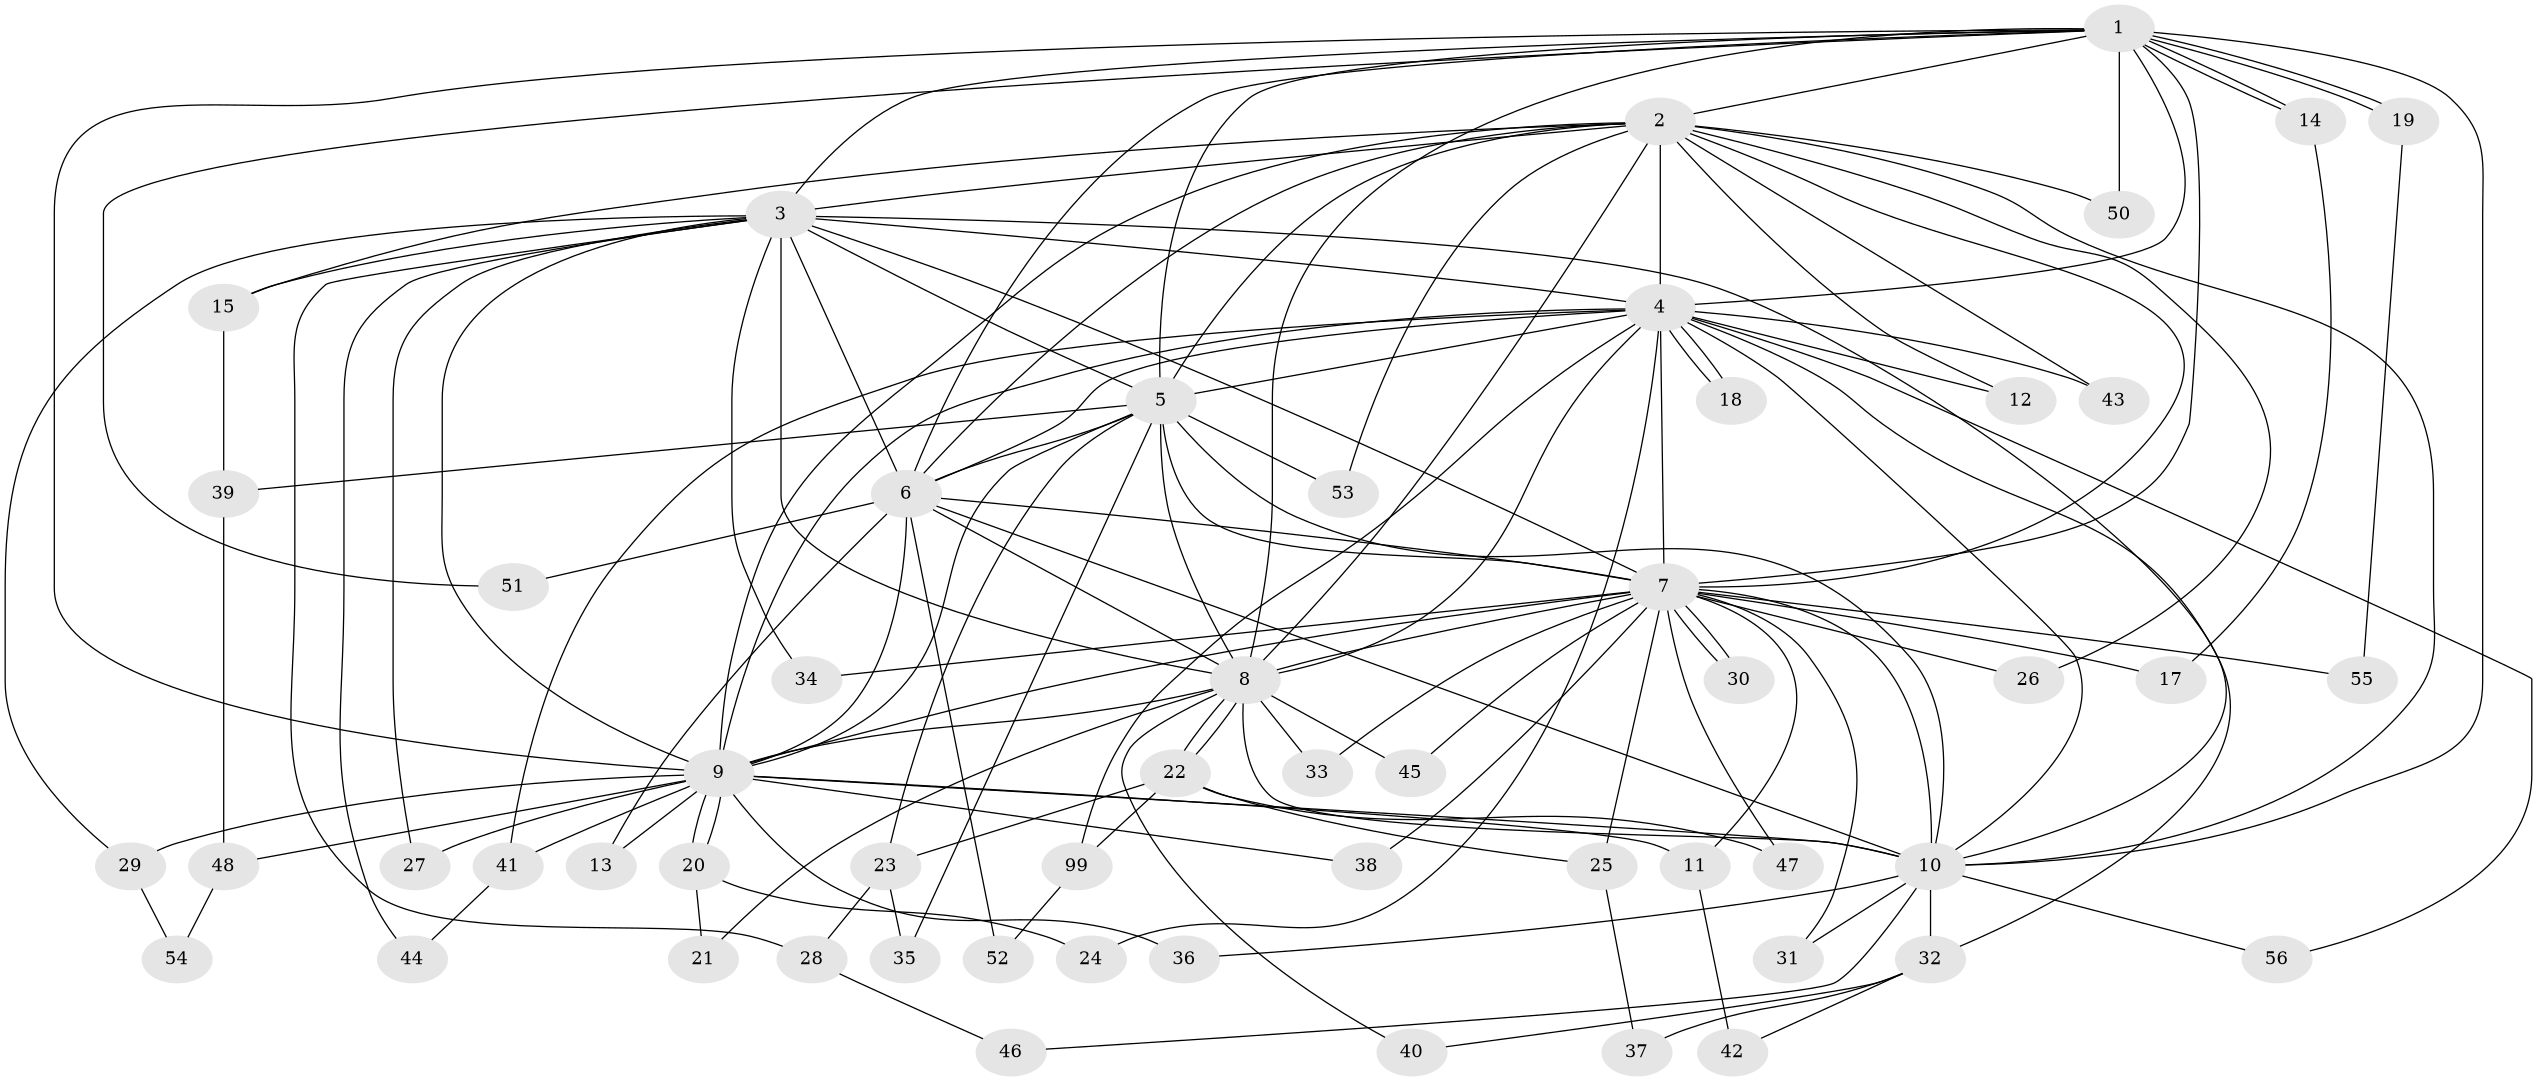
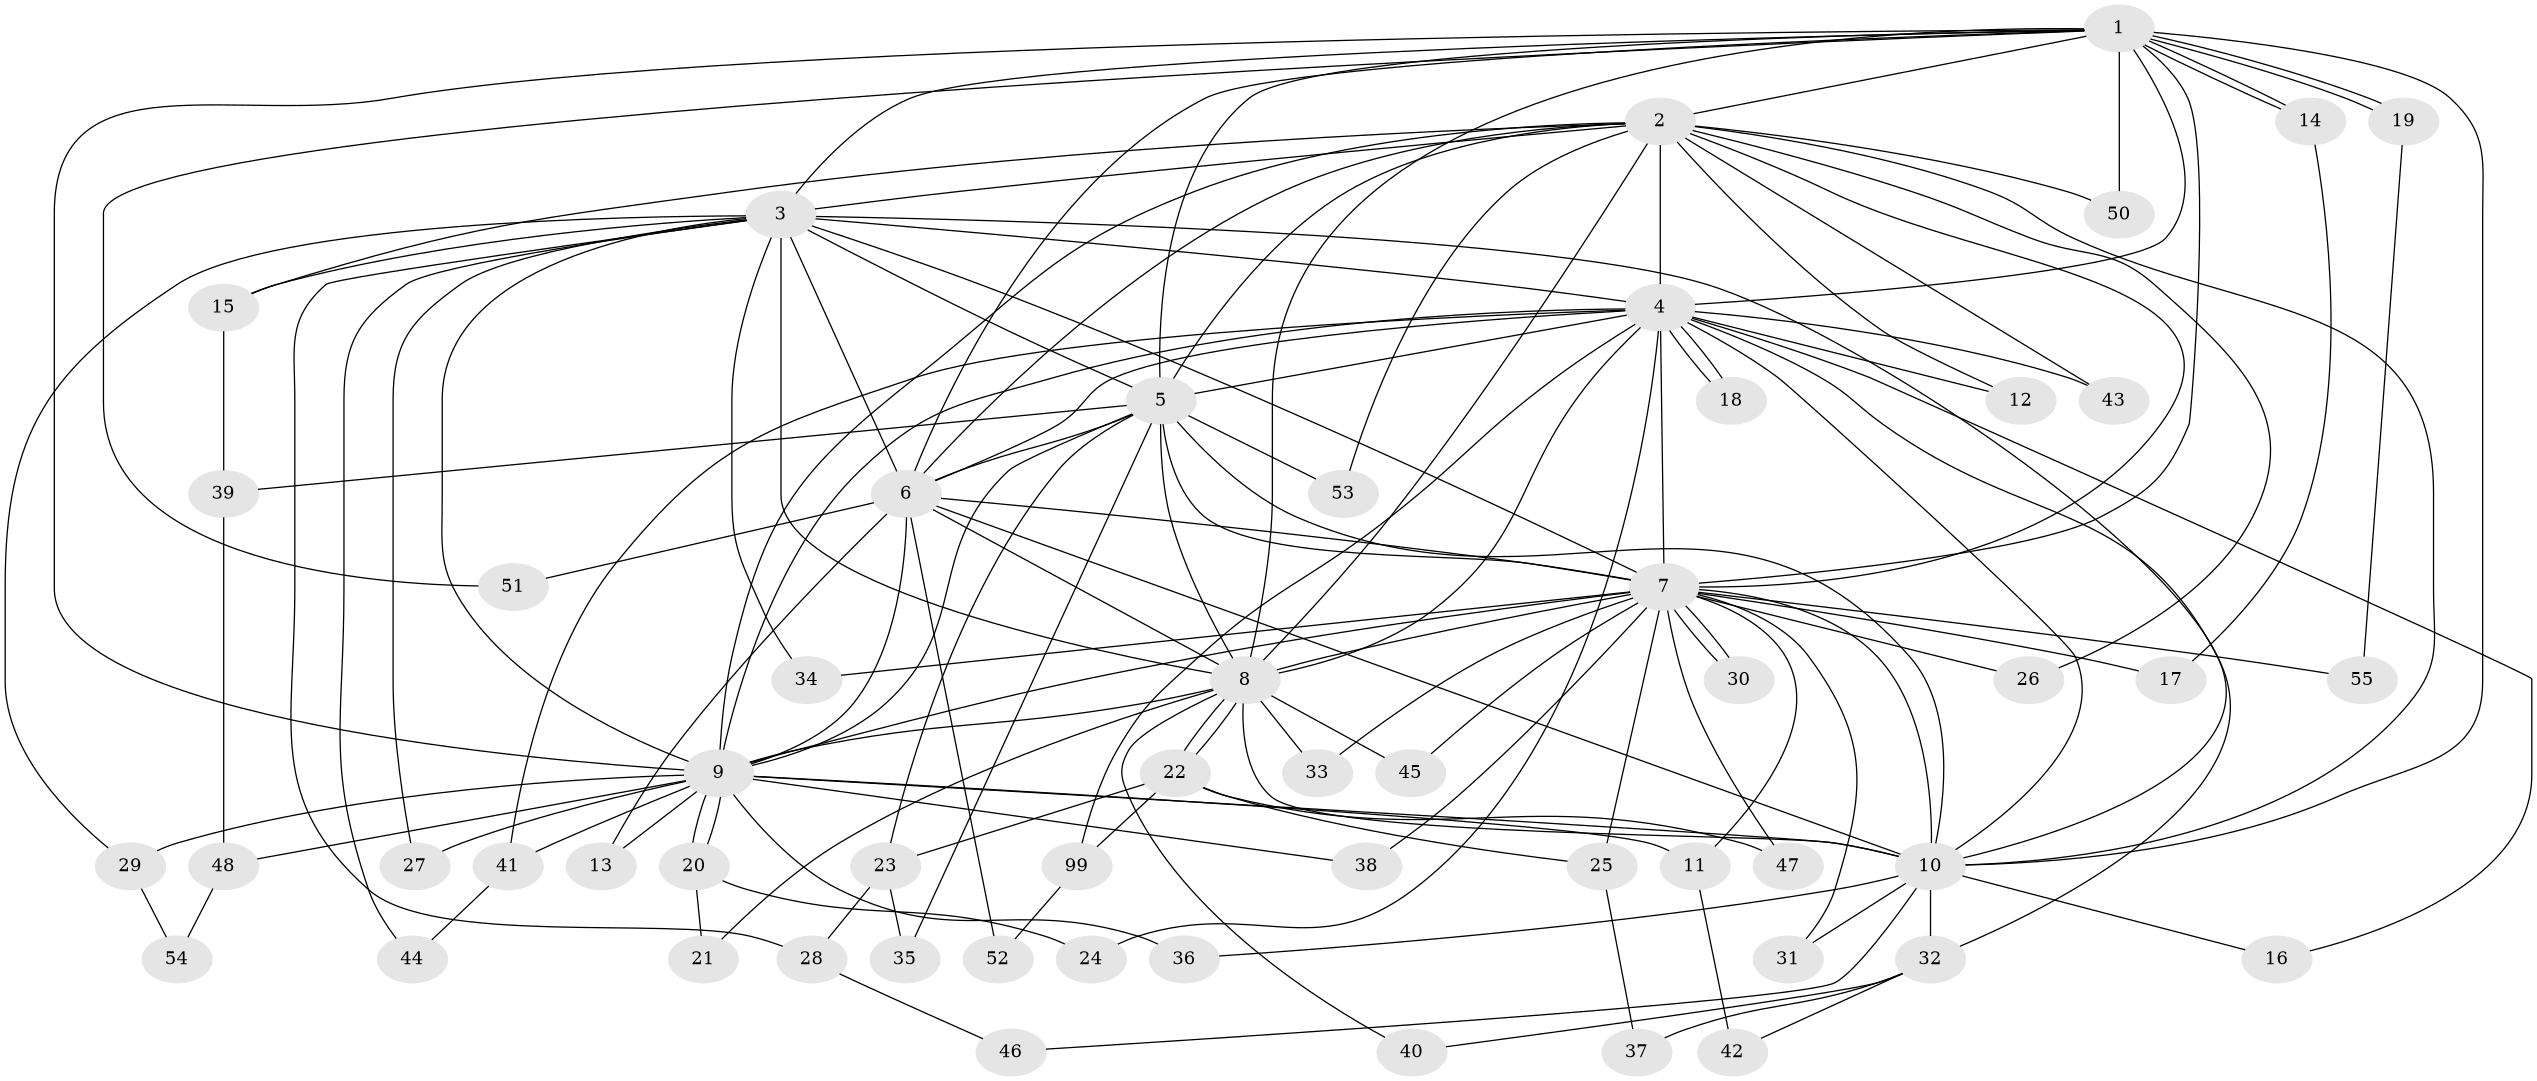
node "56": label "56" -> "16"
